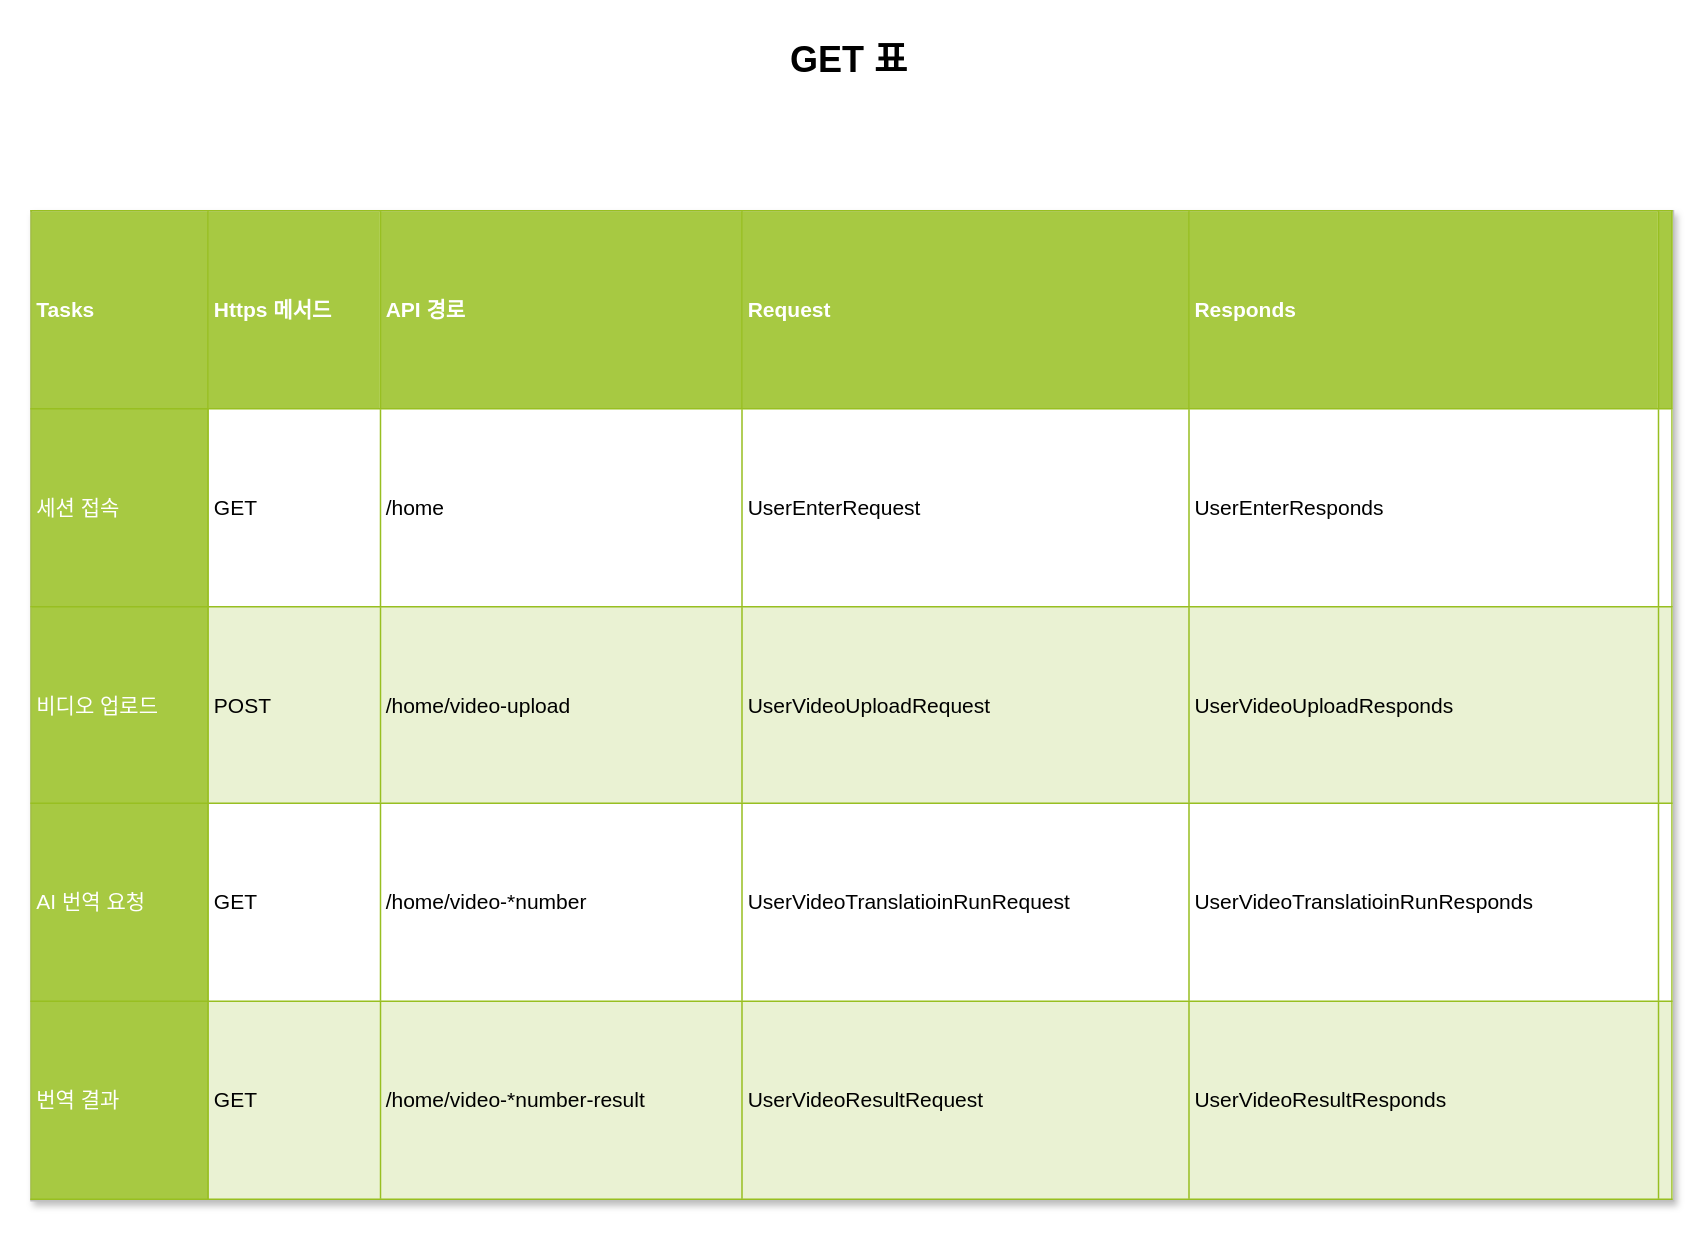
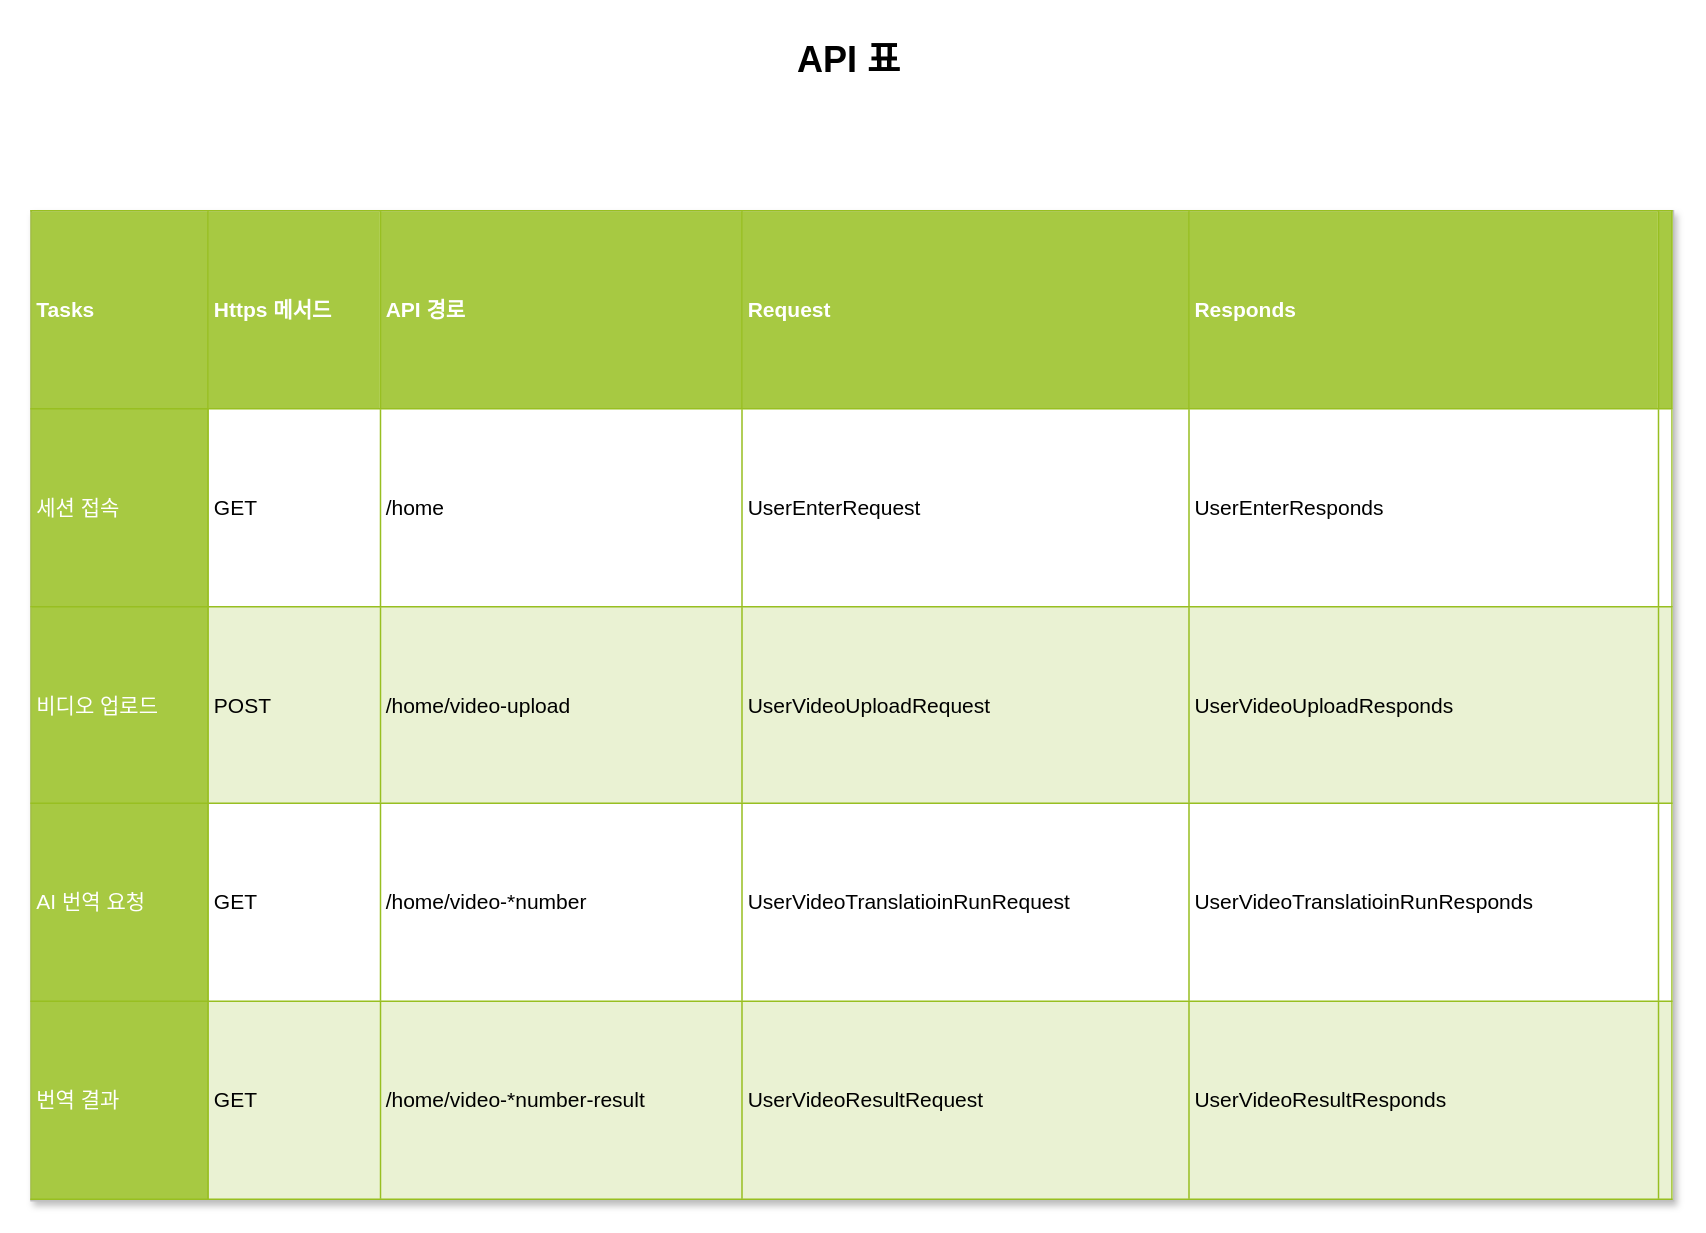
node "GET 표": label "GET 표" -> "API 표"
